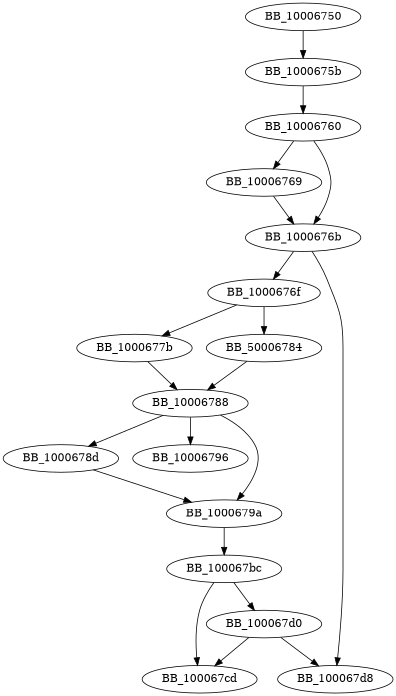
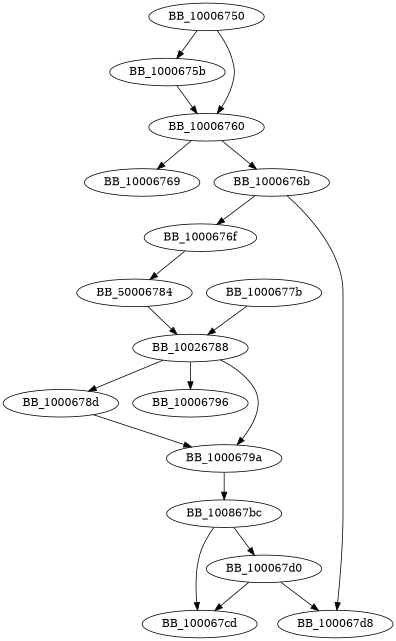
edge "BB_10006750" -> "BB_10006760": added
edge "BB_10006769" -> "BB_1000676b": removed
edge "BB_1000676f" -> "BB_1000677b": removed
node "BB_10006788": label "BB_10006788" -> "BB_10026788"
node "BB_100067bc": label "BB_100067bc" -> "BB_100867bc"
